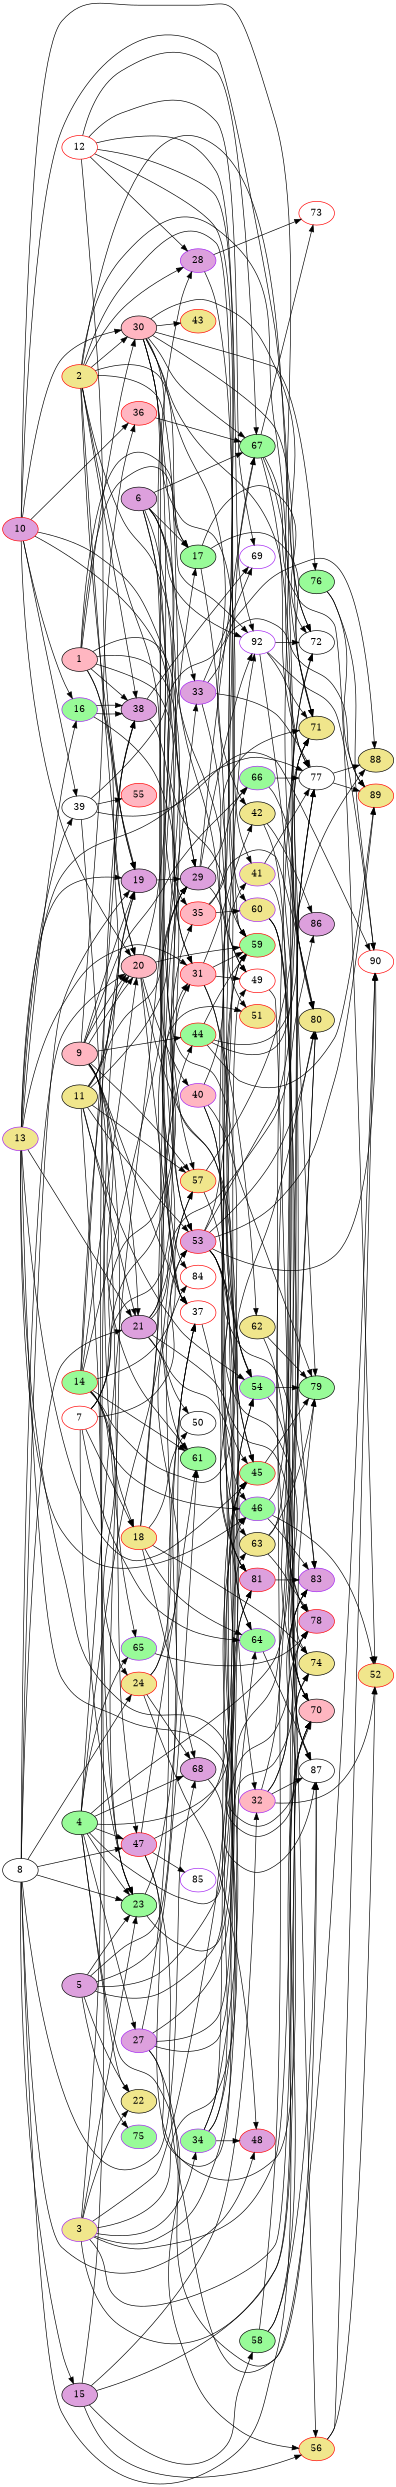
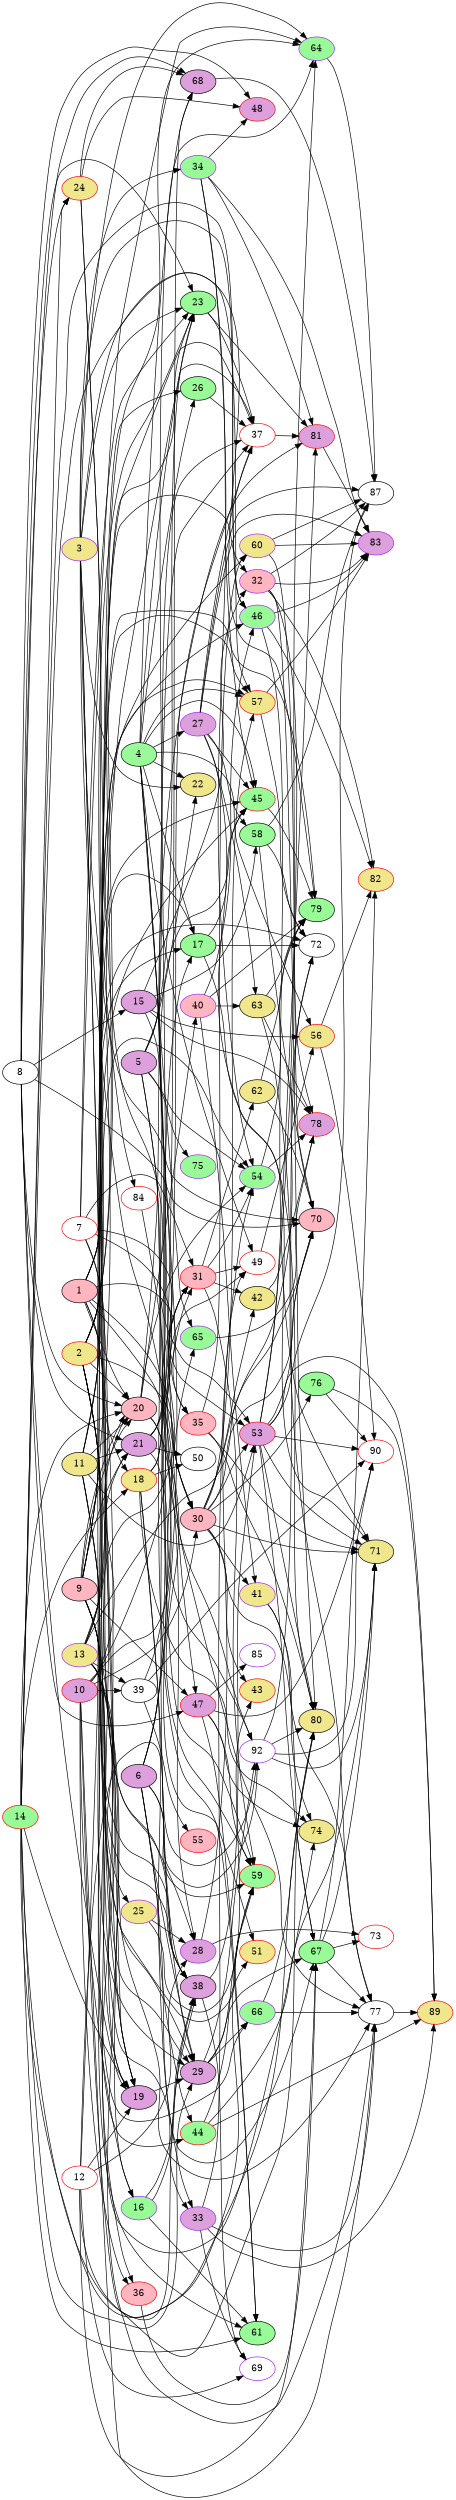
node "26": added
node "88": removed
edge "27" -> "58": added
edge "30" -> "84": reversed
node "86": removed
node "52": label "52" -> "82"
node "25": added
